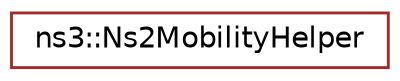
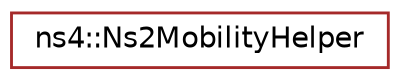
node "ns3::Ns2MobilityHelper": label "ns3::Ns2MobilityHelper" -> "ns4::Ns2MobilityHelper"
